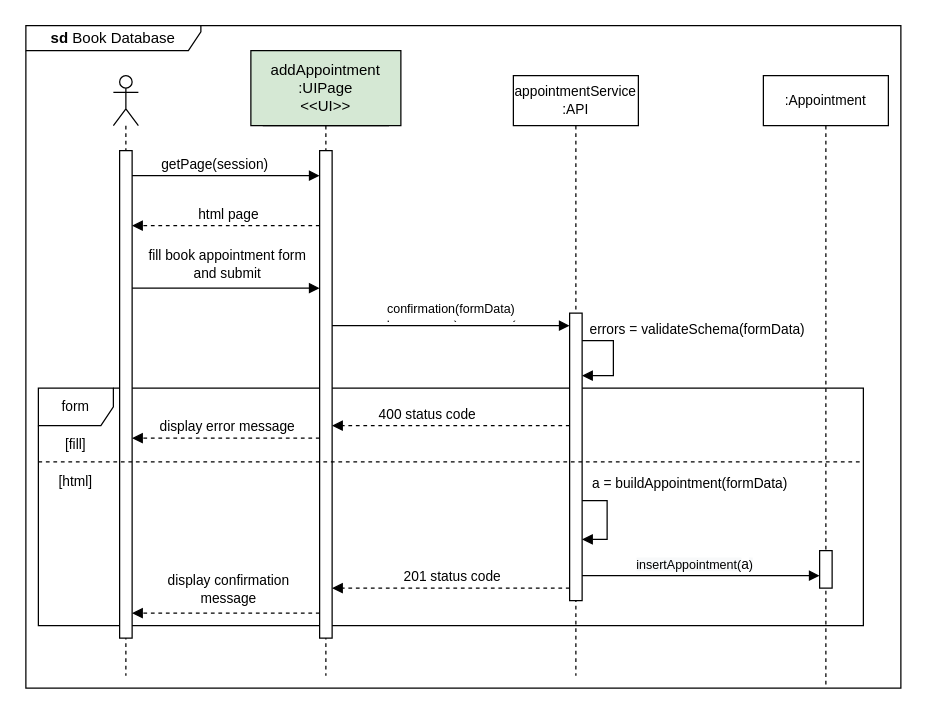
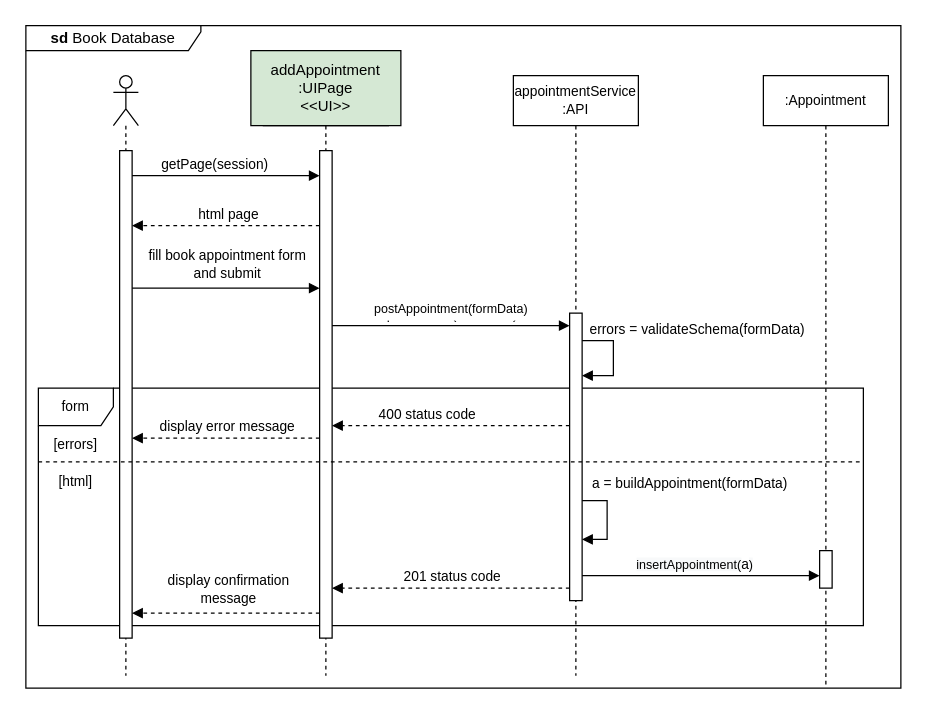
node "confirmation(formData)": label "confirmation(formData)" -> "postAppointment(formData)"
node "[fill]": label "[fill]" -> "[errors]"
